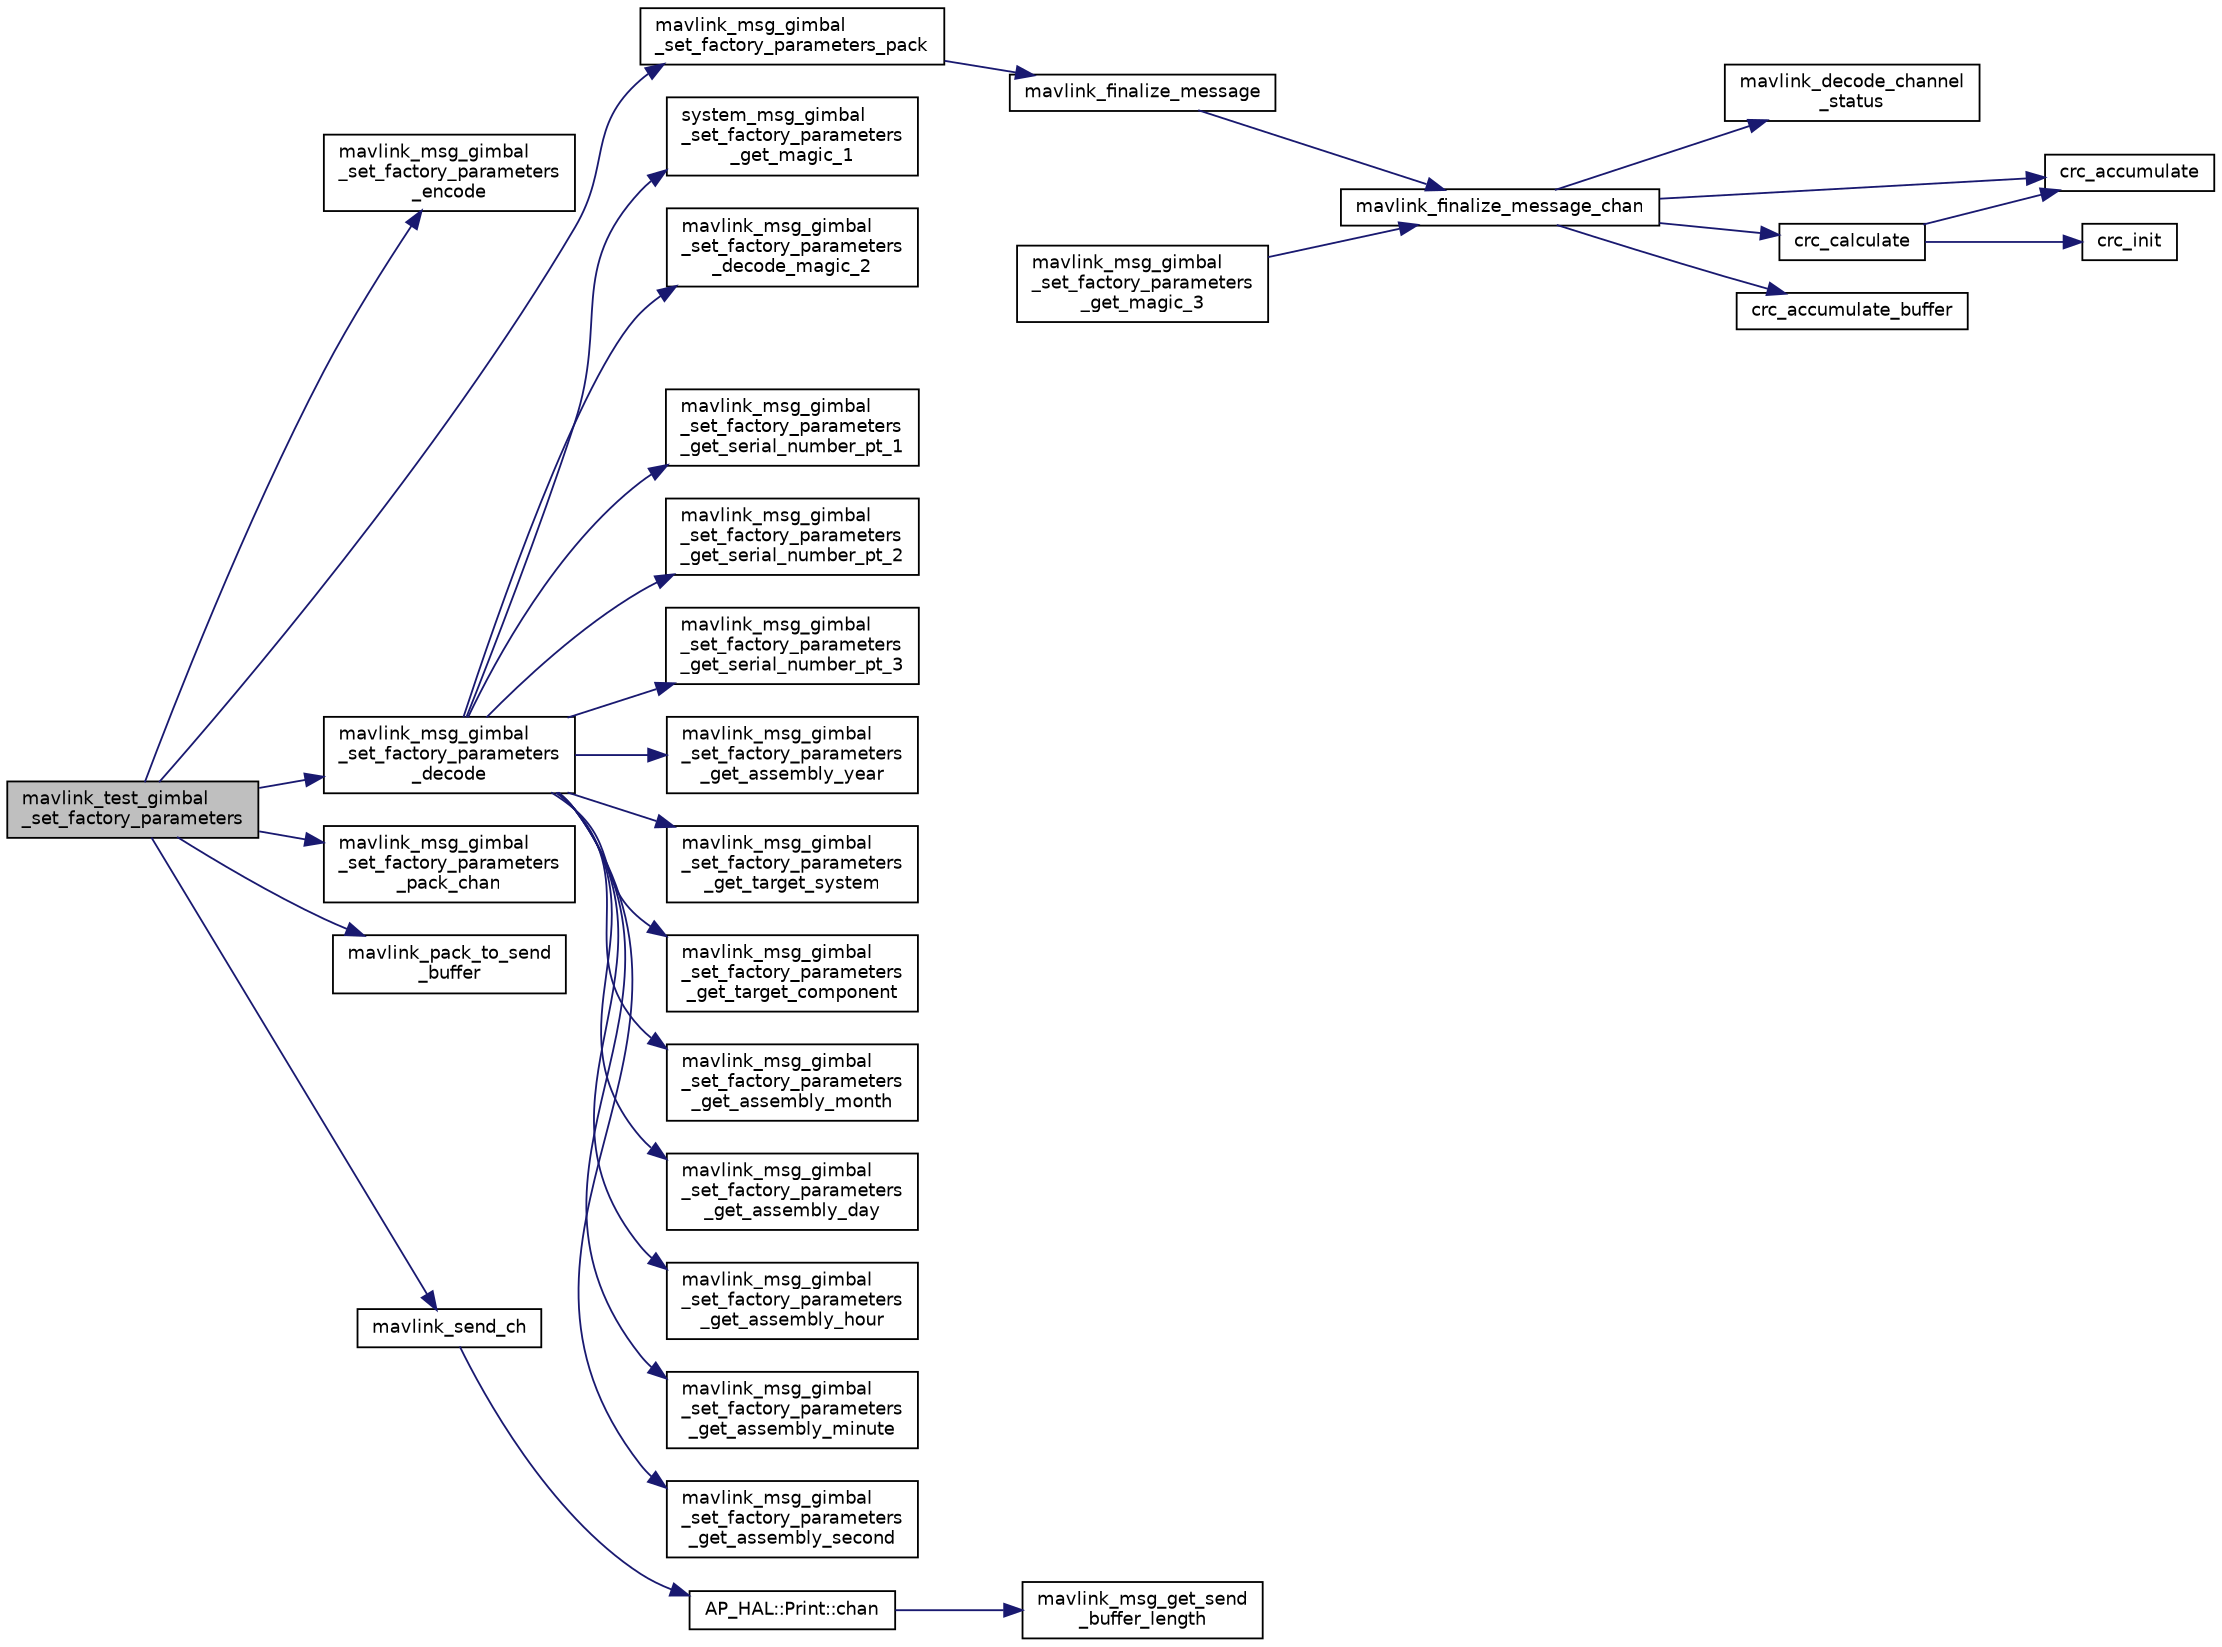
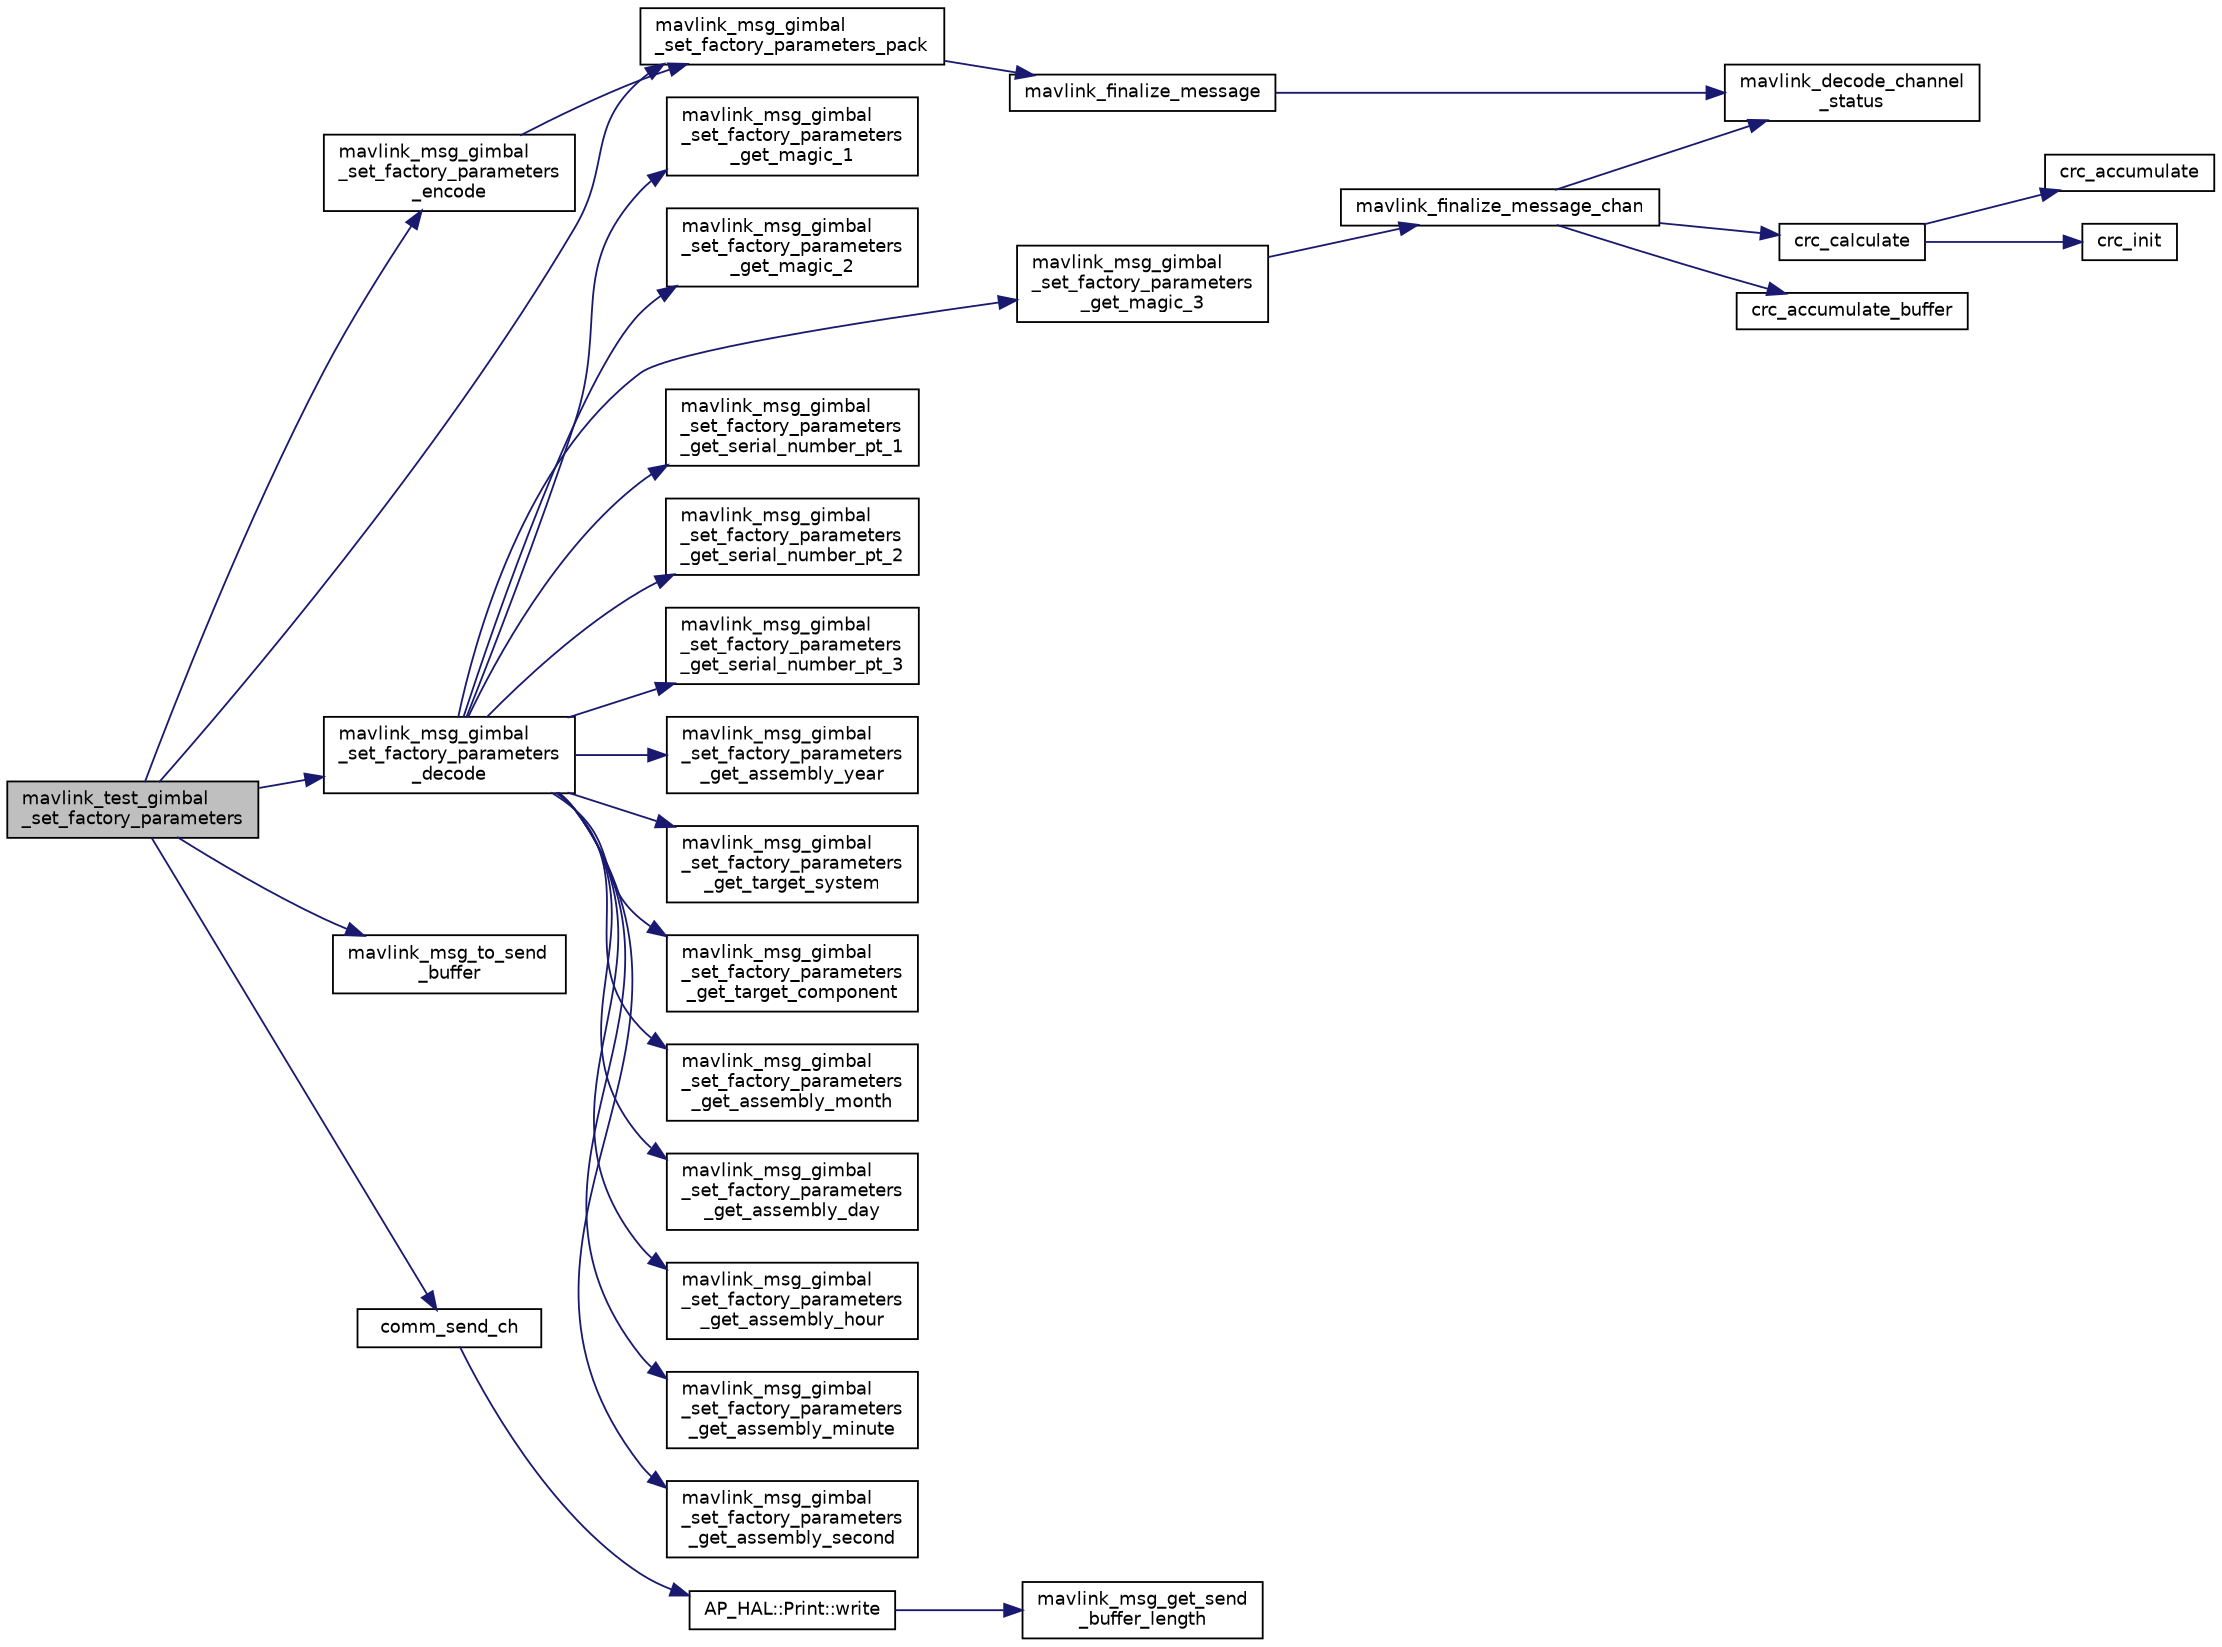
edge "mavlink_msg_gimbal _set_factory_parameters _encode" -> "mavlink_msg_gimbal _set_factory_parameters_pack": added
node "system_msg_gimbal _set_factory_parameters _get_magic_1": label "system_msg_gimbal _set_factory_parameters _get_magic_1" -> "mavlink_msg_gimbal _set_factory_parameters _get_magic_1"
edge "mavlink_finalize_message" -> "mavlink_finalize_message_chan": now "mavlink_finalize_message" -> "mavlink_decode_channel _status"
edge "mavlink_finalize_message_chan" -> "crc_accumulate": removed
node "mavlink_msg_gimbal _set_factory_parameters _decode_magic_2": label "mavlink_msg_gimbal _set_factory_parameters _decode_magic_2" -> "mavlink_msg_gimbal _set_factory_parameters _get_magic_2"
edge "mavlink_msg_gimbal _set_factory_parameters _decode" -> "mavlink_msg_gimbal _set_factory_parameters _get_magic_3": added
node "mavlink_msg_gimbal _set_factory_parameters _pack_chan": removed
node "mavlink_pack_to_send _buffer": label "mavlink_pack_to_send _buffer" -> "mavlink_msg_to_send _buffer"
node "mavlink_send_ch": label "mavlink_send_ch" -> "comm_send_ch"
node "AP_HAL::Print::chan": label "AP_HAL::Print::chan" -> "AP_HAL::Print::write"
